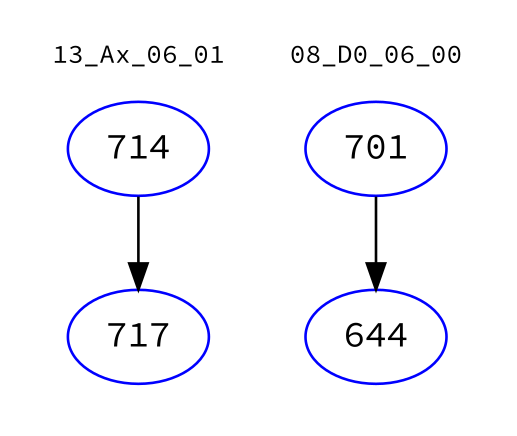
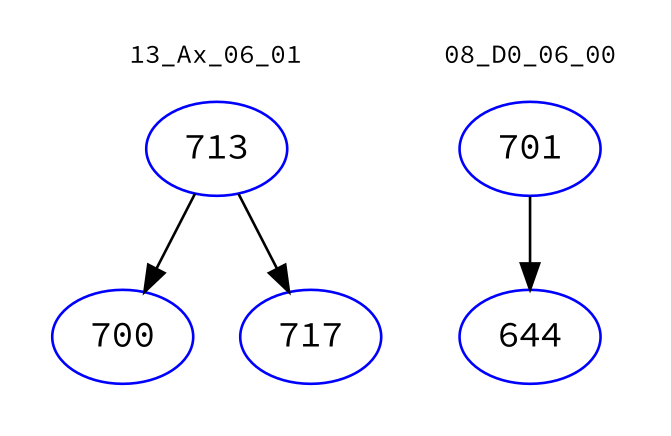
node "714": label "714" -> "713"
node "700": added
